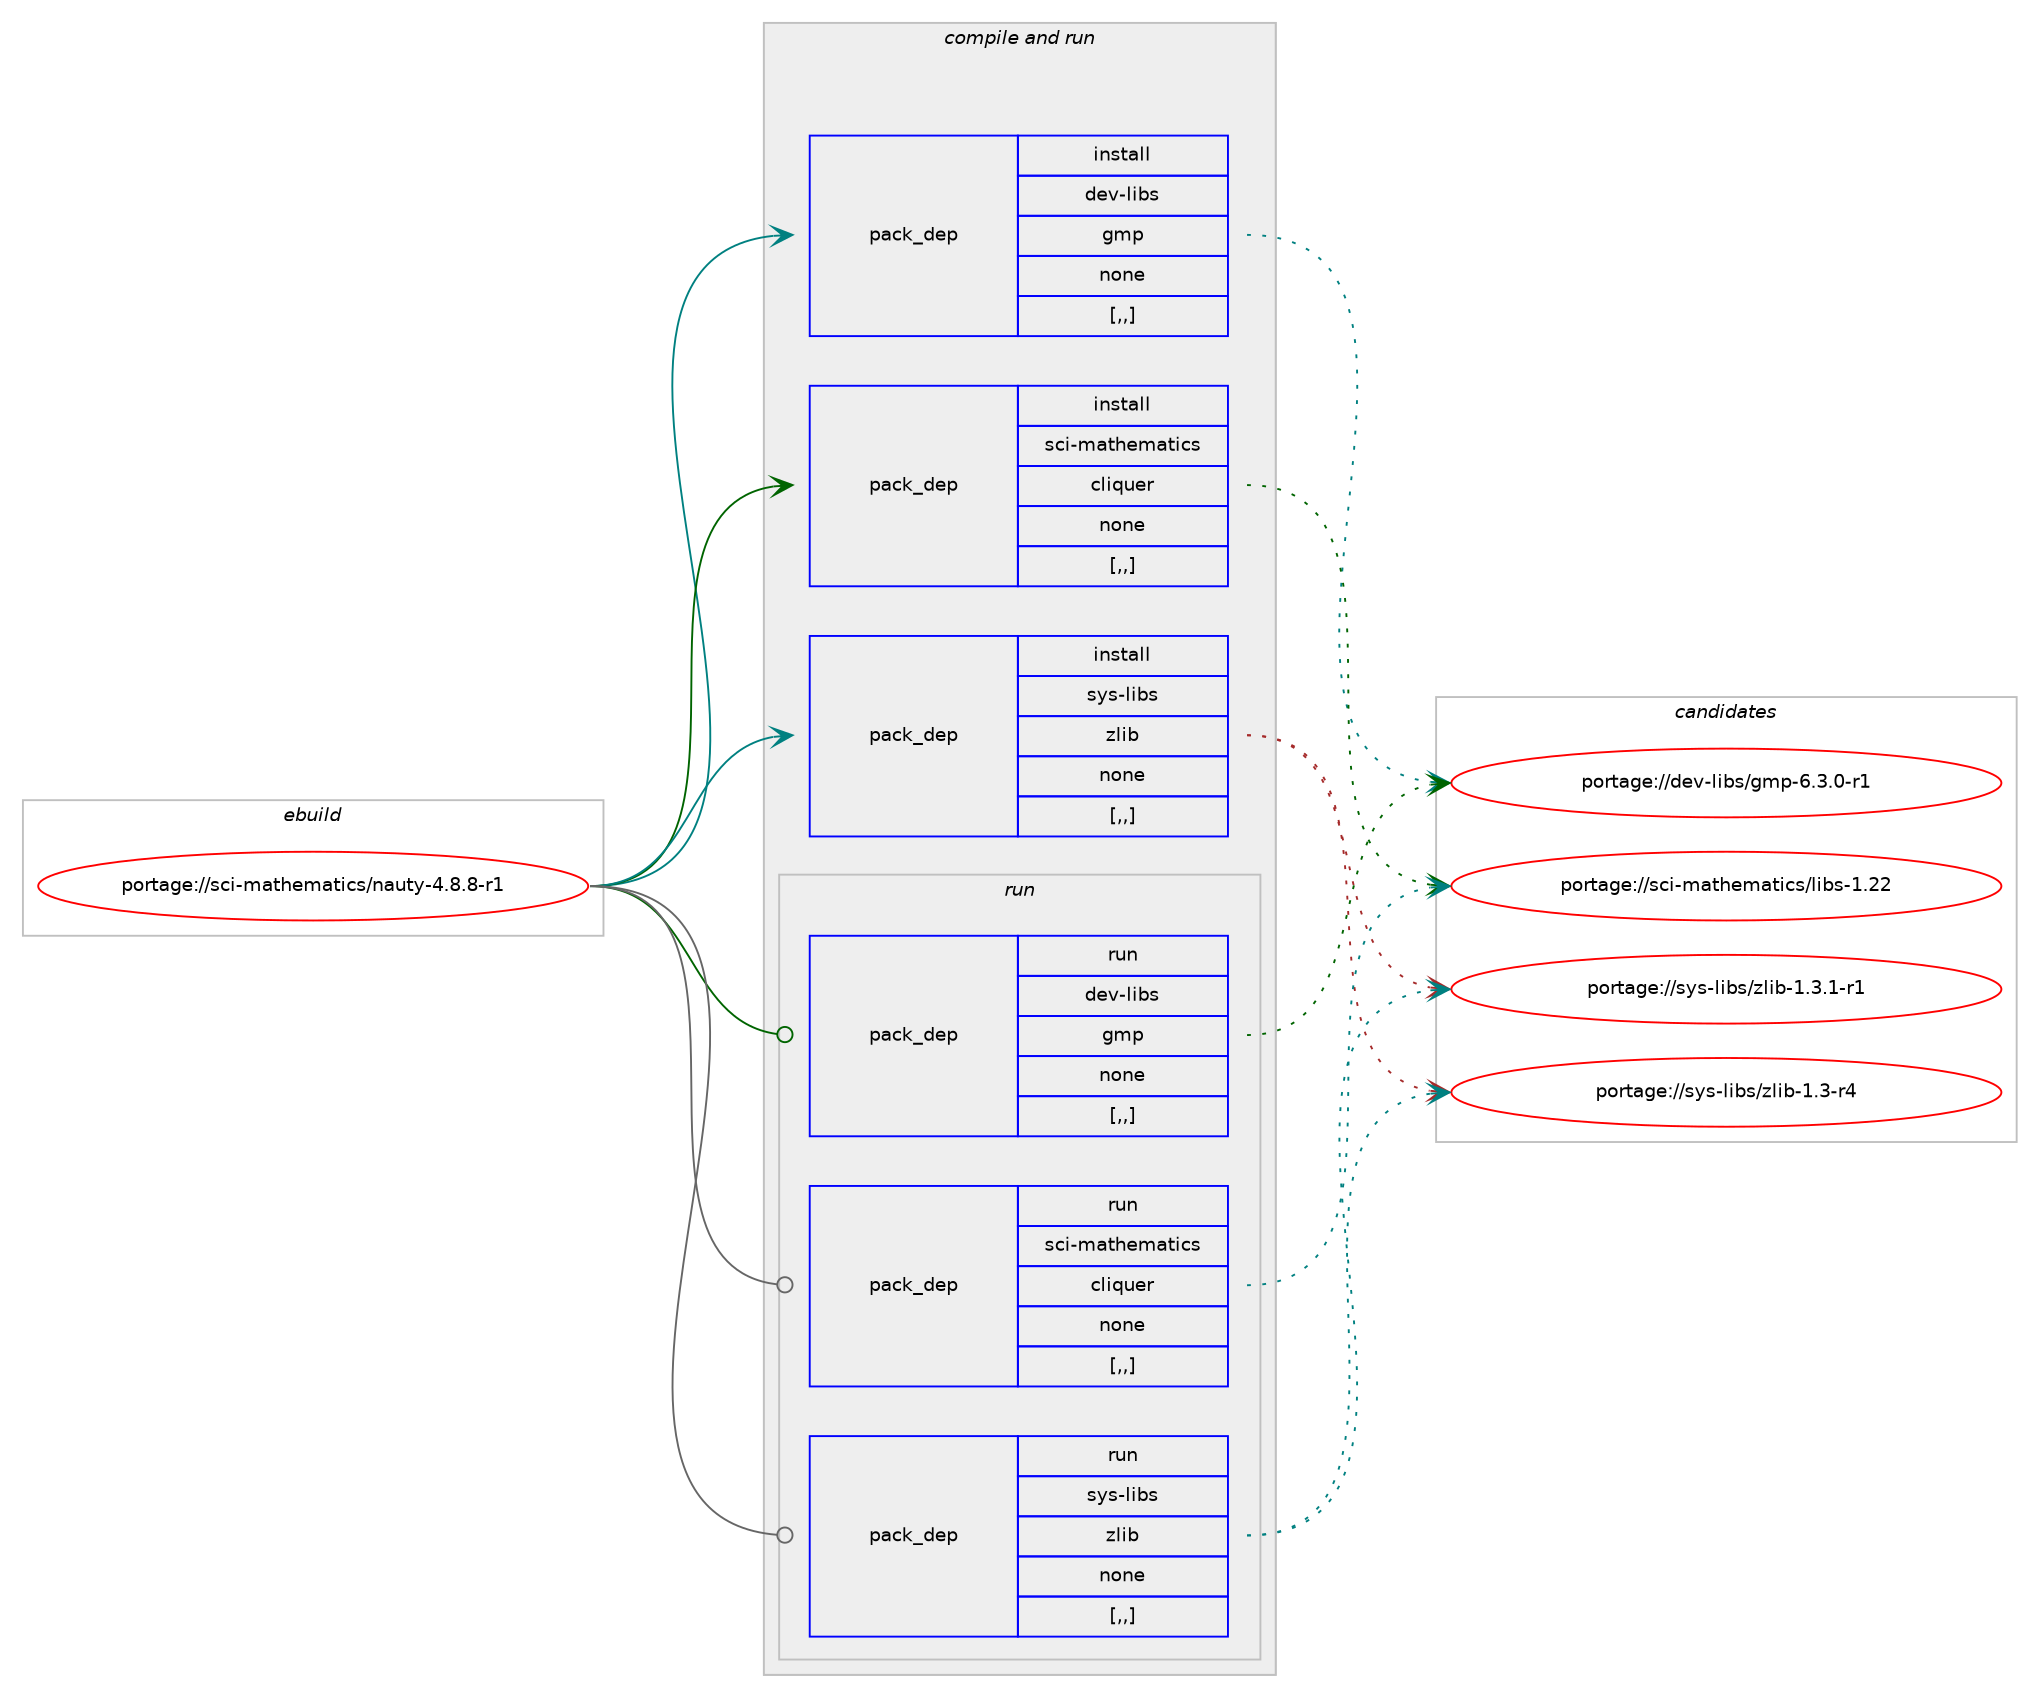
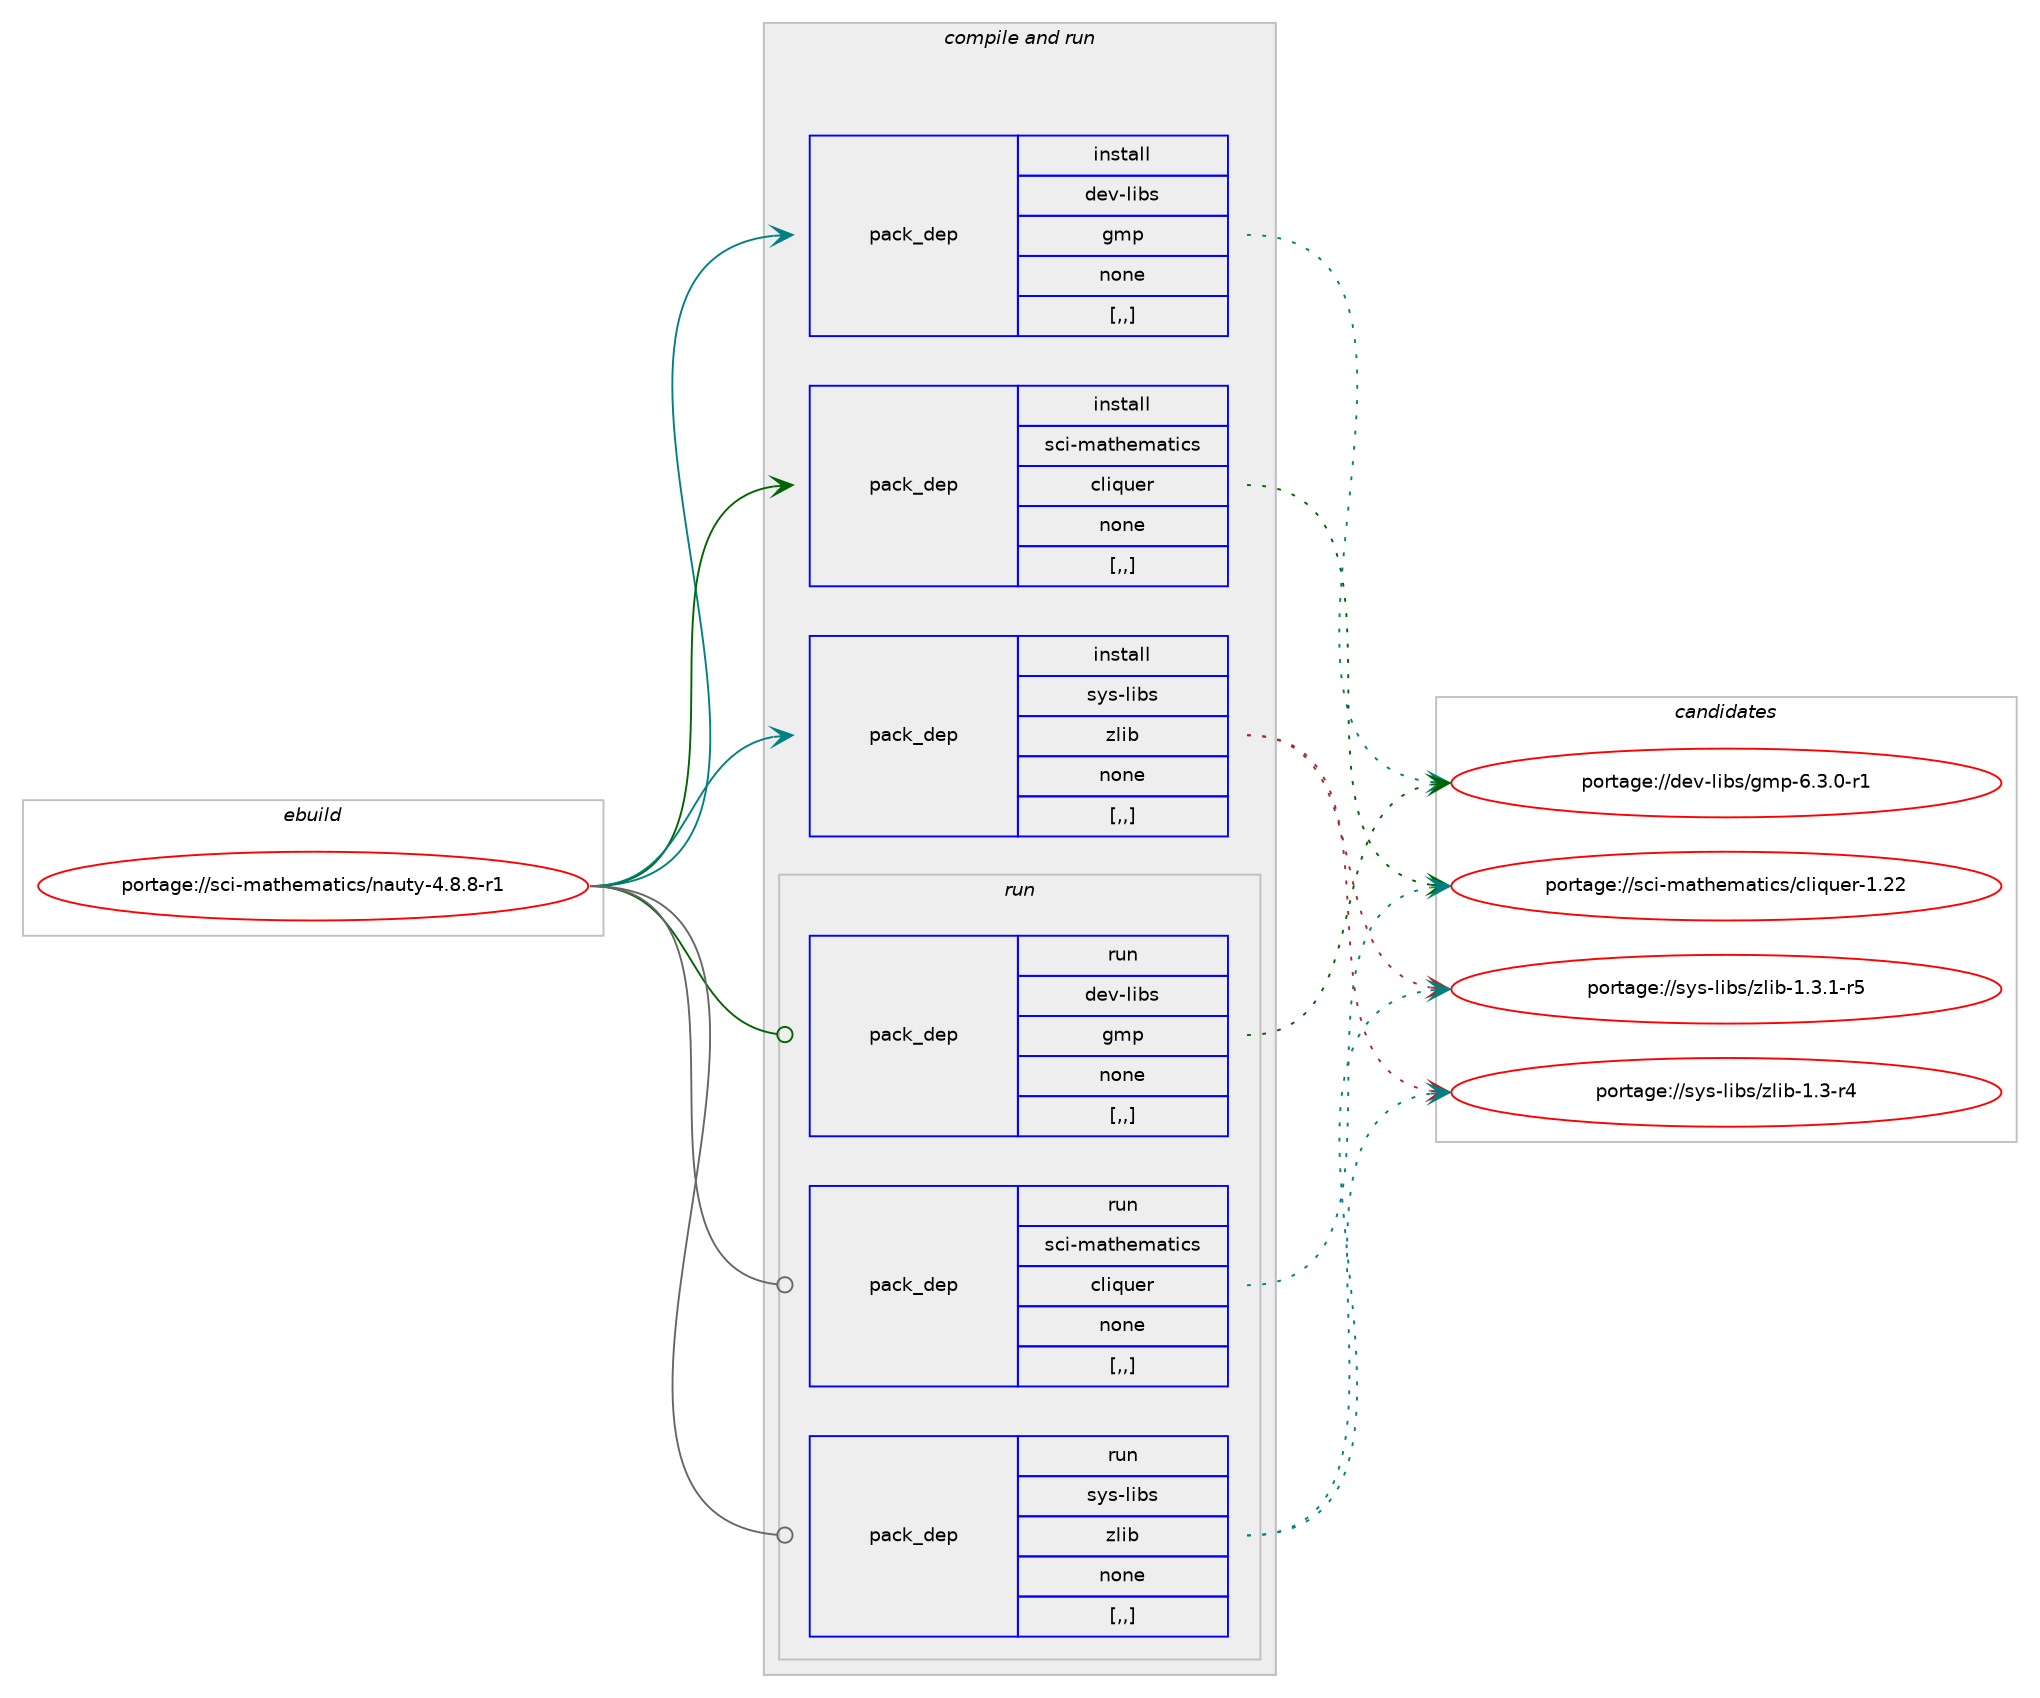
node "portage://sci-mathematics/libs-1.22": label "portage://sci-mathematics/libs-1.22" -> "portage://sci-mathematics/cliquer-1.22"
node "portage://sys-libs/zlib-1.3.1-r1": label "portage://sys-libs/zlib-1.3.1-r1" -> "portage://sys-libs/zlib-1.3.1-r5"
